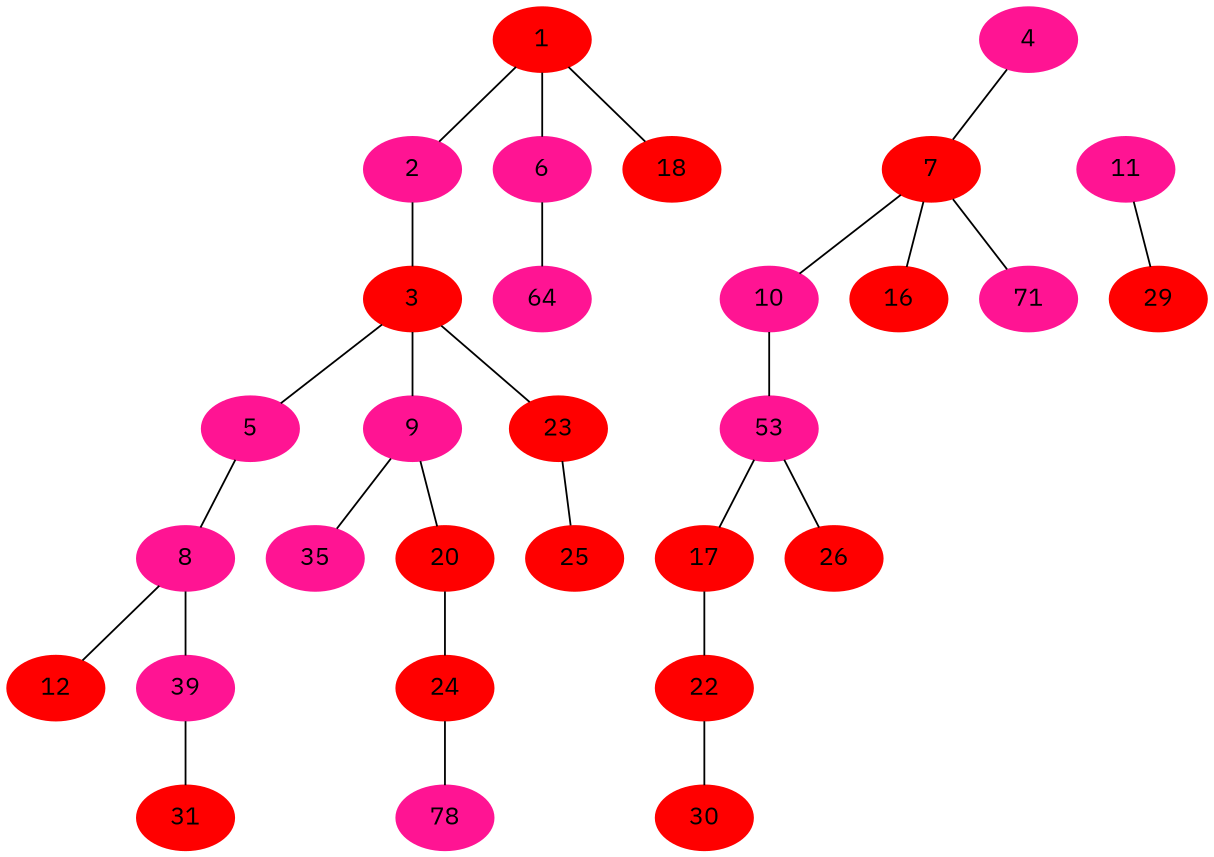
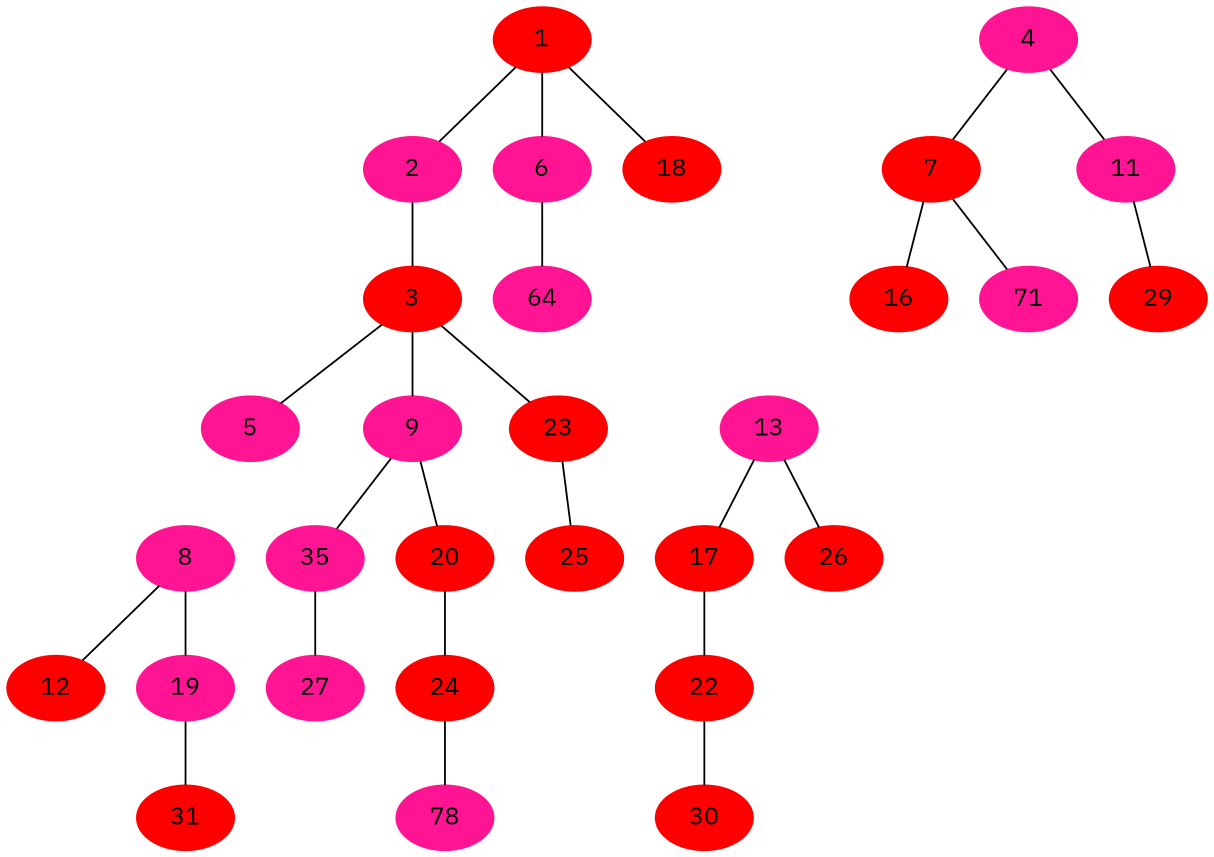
edge "4" -- "11": added
node "10": removed
node "53": label "53" -> "13"
edge "5" -- "8": removed
node "39": label "39" -> "19"
node "27": added
